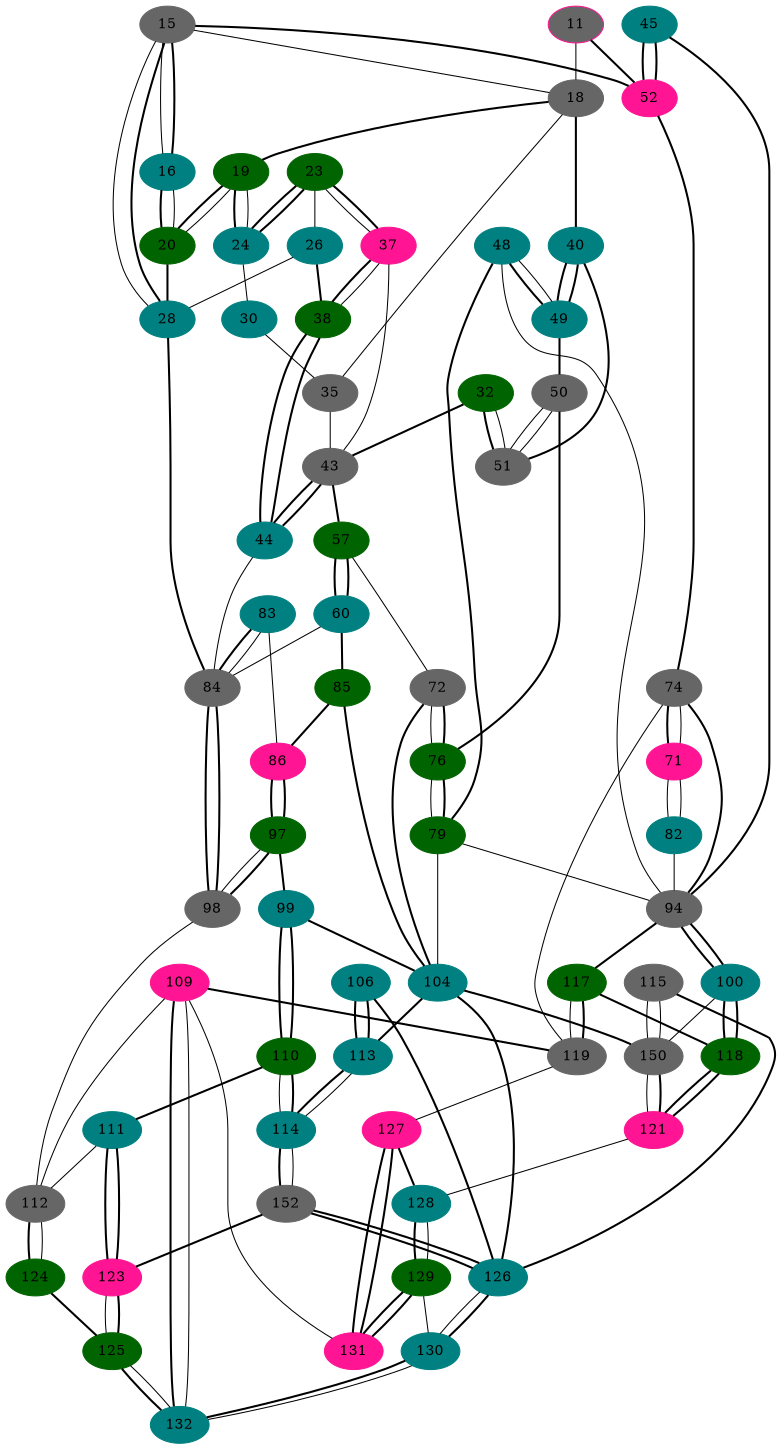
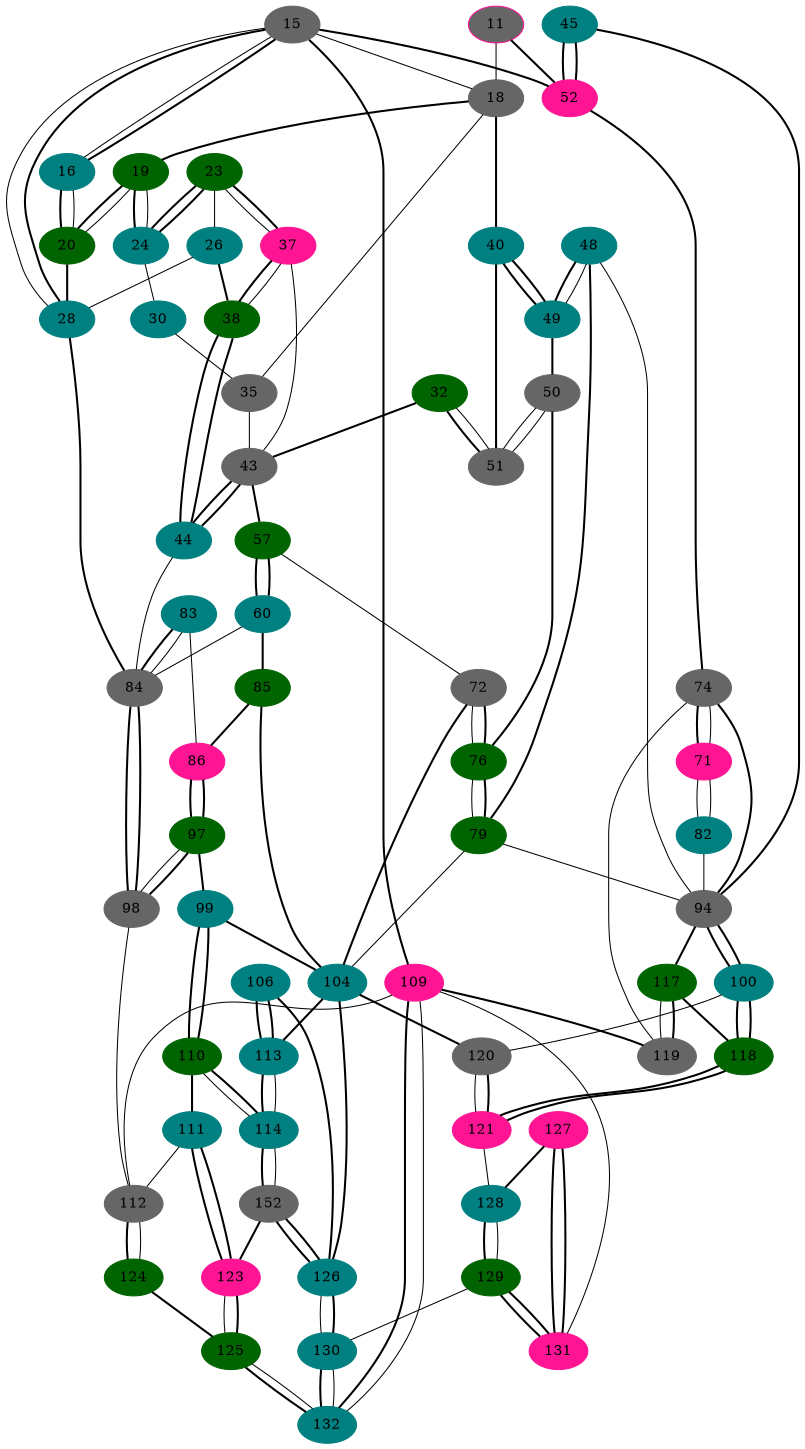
edge "15" -- "109": added
node "115": removed
node "150": label "150" -> "120"
edge "119" -- "127": removed
